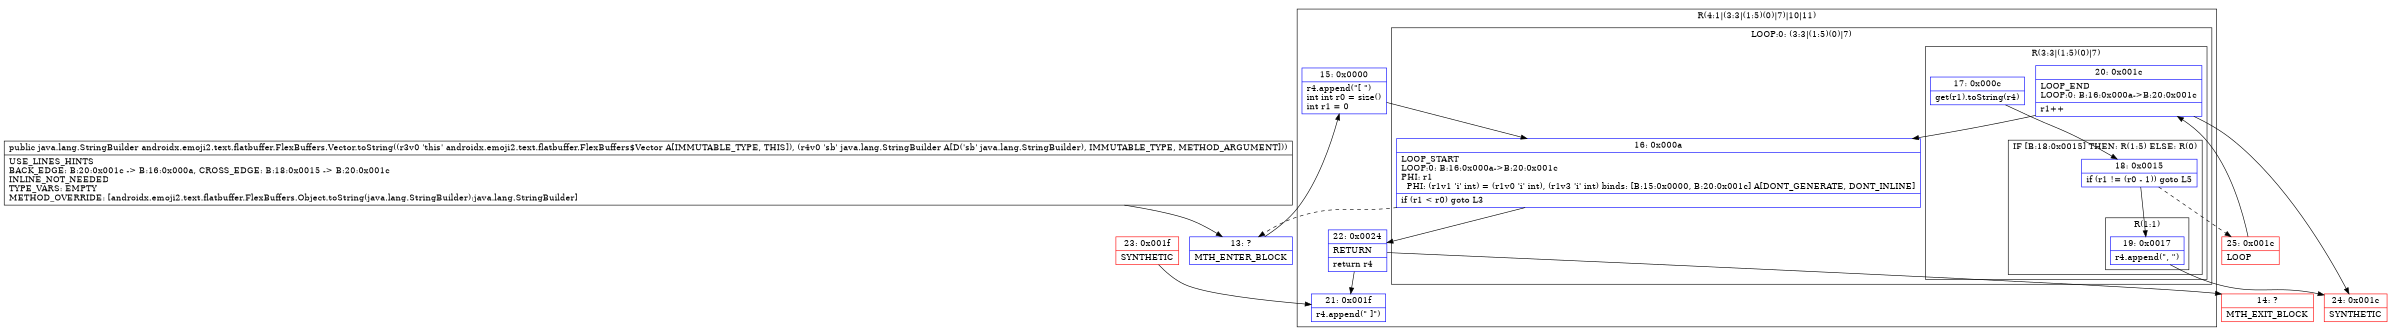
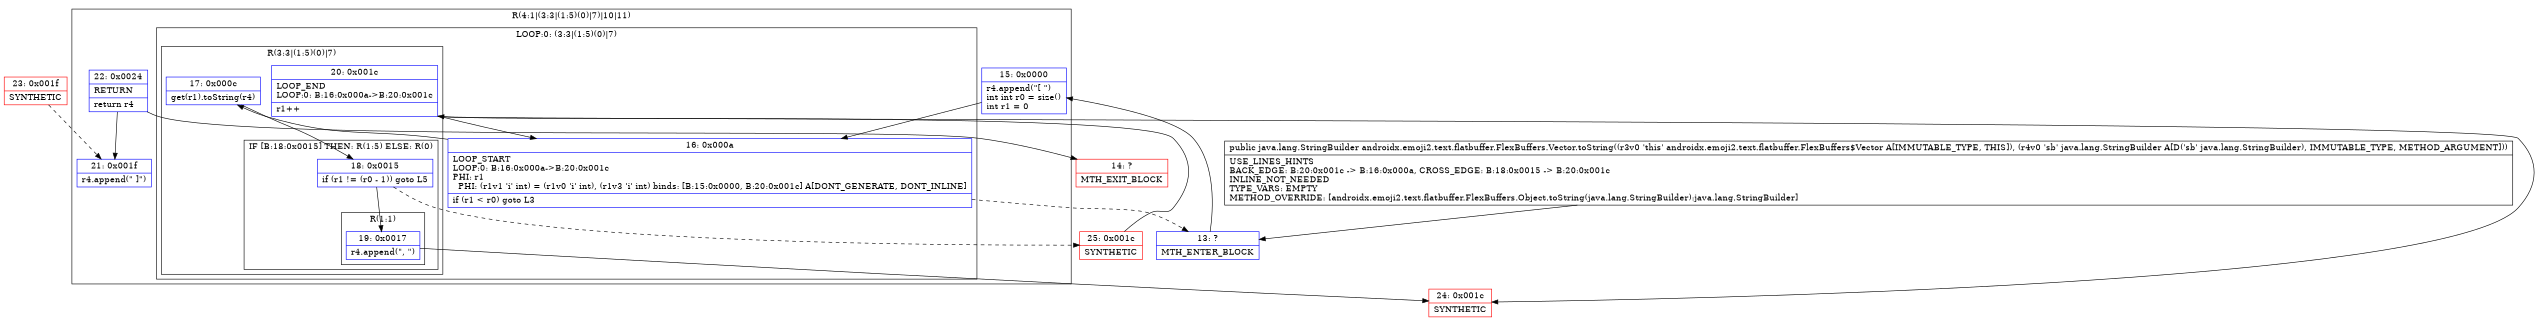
edge "16: 0x000a" -> "22: 0x0024": now "16: 0x000a" -> "17: 0x000c"
node "25: 0x001c": text "LOOP" -> "SYNTHETIC"
edge "23: 0x001f" -> "21: 0x001f": style solid -> dashed
